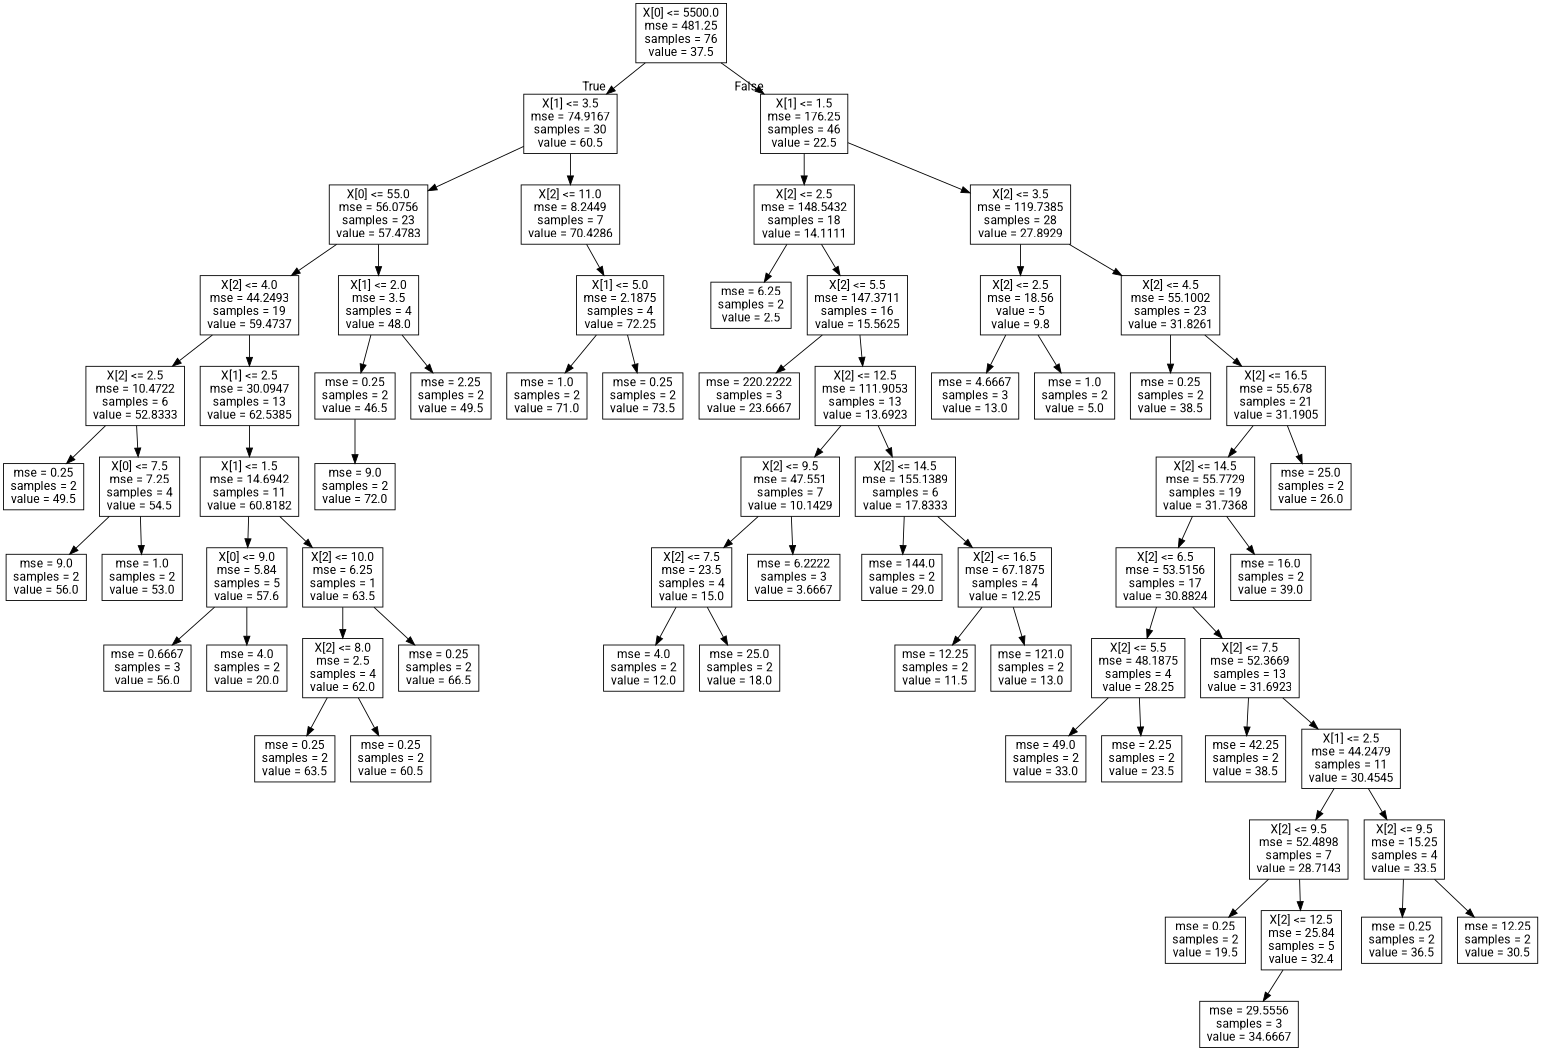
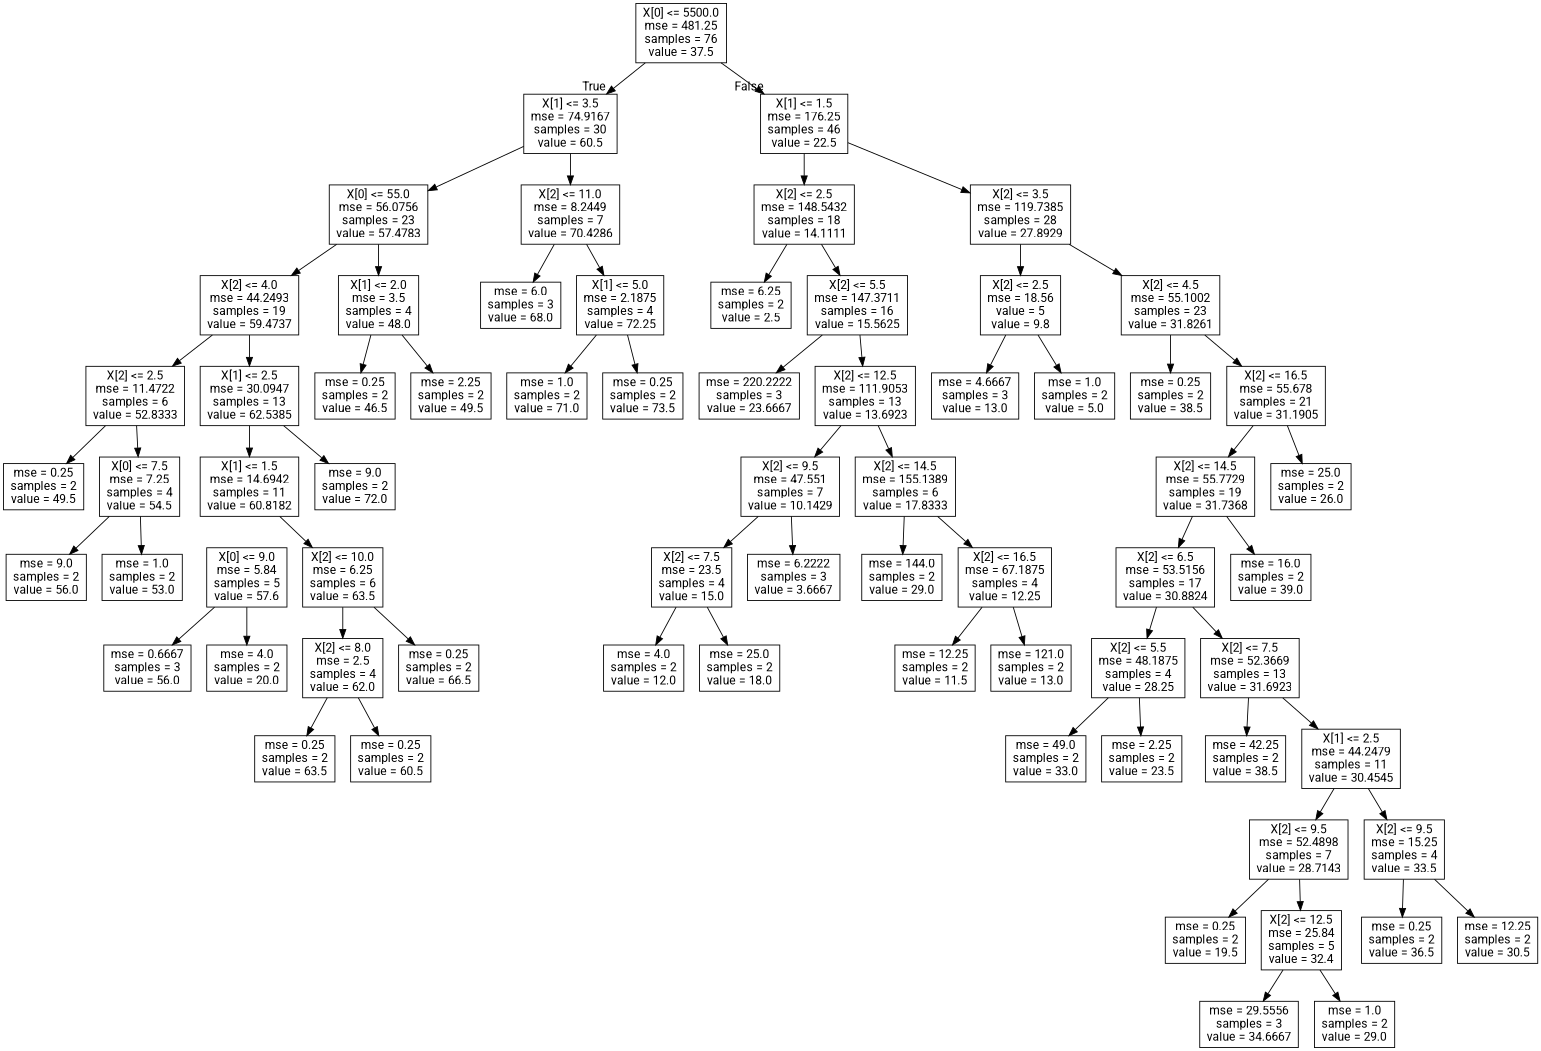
node "mse = 6.0 samples = 3 value = 68.0": added
node "X[2] <= 2.5 mse = 10.4722 samples = 6 value = 52.8333": label "X[2] <= 2.5 mse = 10.4722 samples = 6 value = 52.8333" -> "X[2] <= 2.5 mse = 11.4722 samples = 6 value = 52.8333"
edge "mse = 0.25 samples = 2 value = 46.5" -> "mse = 9.0 samples = 2 value = 72.0": now "X[1] <= 2.5 mse = 30.0947 samples = 13 value = 62.5385" -> "mse = 9.0 samples = 2 value = 72.0"
edge "X[1] <= 1.5 mse = 14.6942 samples = 11 value = 60.8182" -> "X[0] <= 9.0 mse = 5.84 samples = 5 value = 57.6": removed
node "X[2] <= 10.0 mse = 6.25 samples = 1 value = 63.5": label "X[2] <= 10.0 mse = 6.25 samples = 1 value = 63.5" -> "X[2] <= 10.0 mse = 6.25 samples = 6 value = 63.5"
node "mse = 1.0 samples = 2 value = 29.0": added
